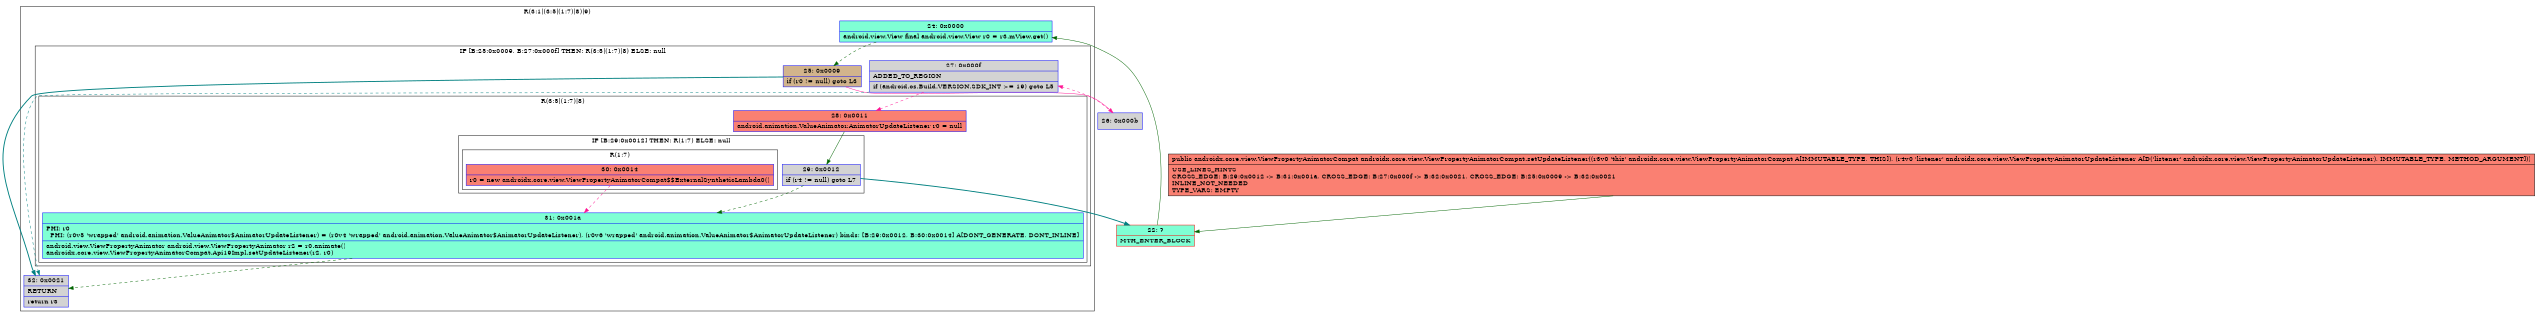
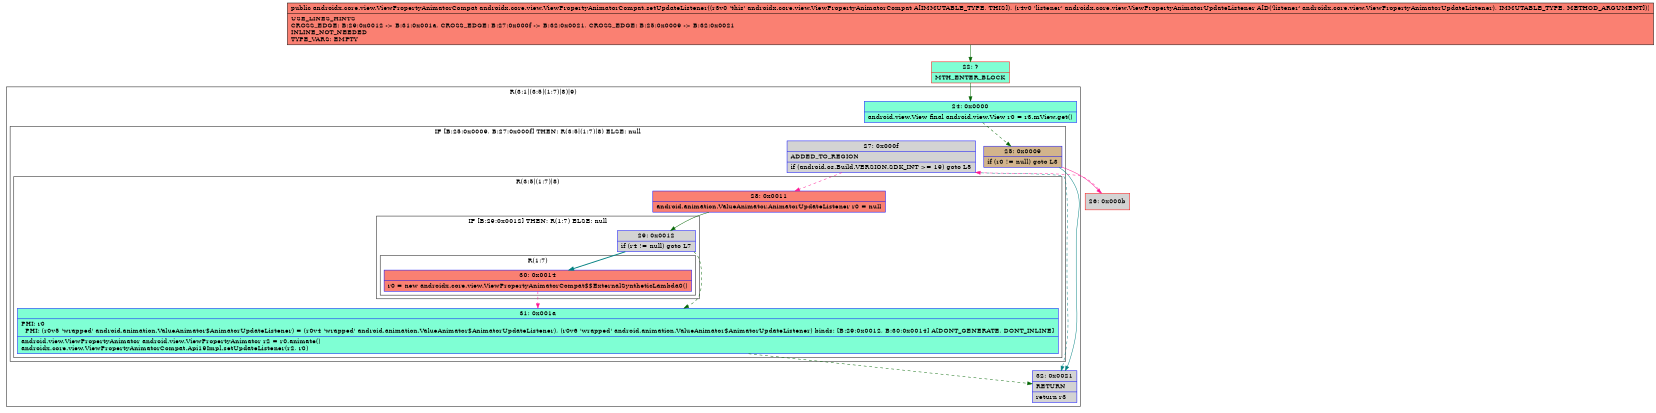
edge "25: 0x0009" -> "32: 0x0021": style bold -> solid
node "26: 0x000b": color blue -> red
edge "29: 0x0012" -> "22: ?": now "29: 0x0012" -> "30: 0x0014"
